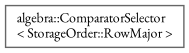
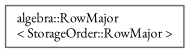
node "algebra::ComparatorSelector < StorageOrder::RowMajor >": label "algebra::ComparatorSelector < StorageOrder::RowMajor >" -> "algebra::RowMajor < StorageOrder::RowMajor >"
